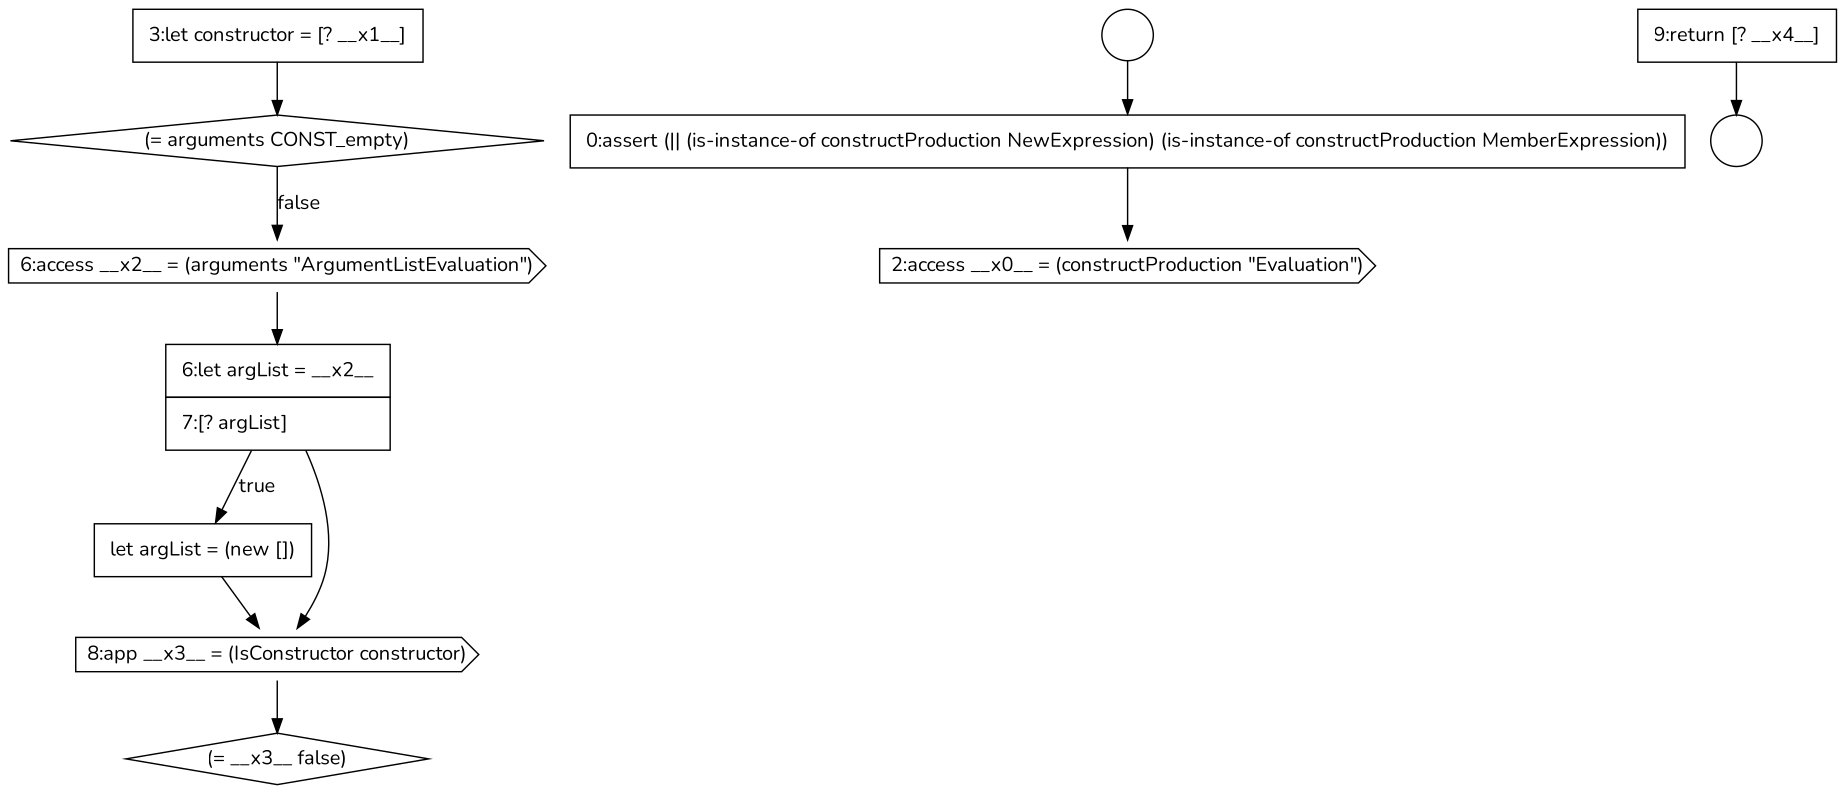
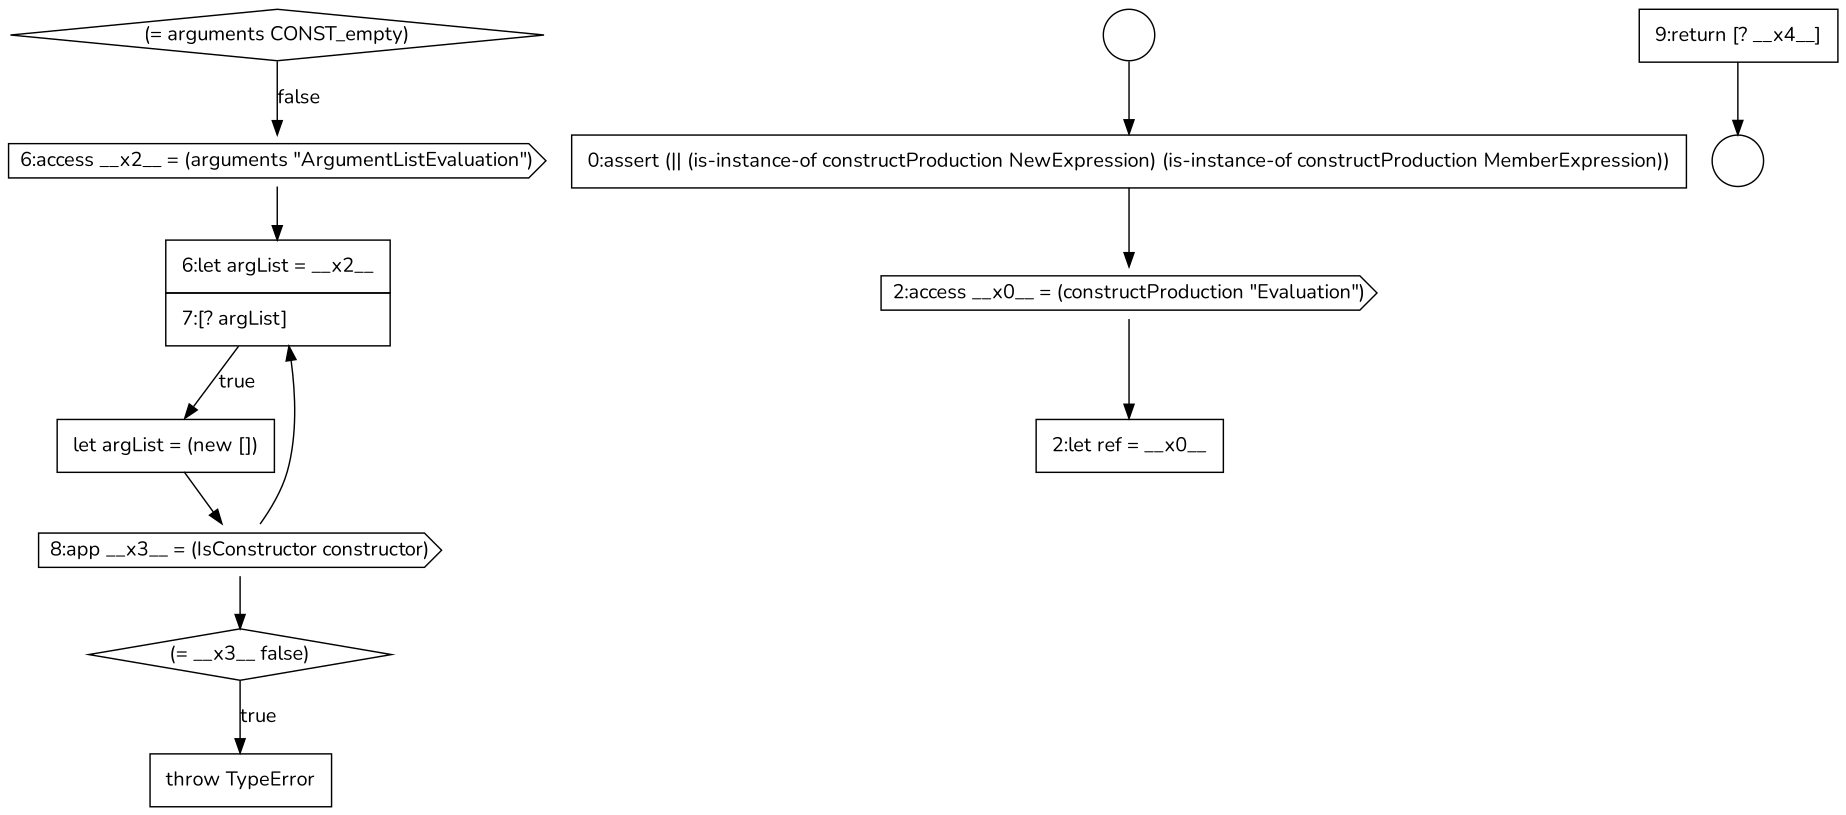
node "3:let constructor = [? __x1__]": removed
node "2:let ref = __x0__": added
edge "6:let argList = __x2__" -> "8:app __x3__ = (IsConstructor constructor)": reversed
node "throw TypeError": added
